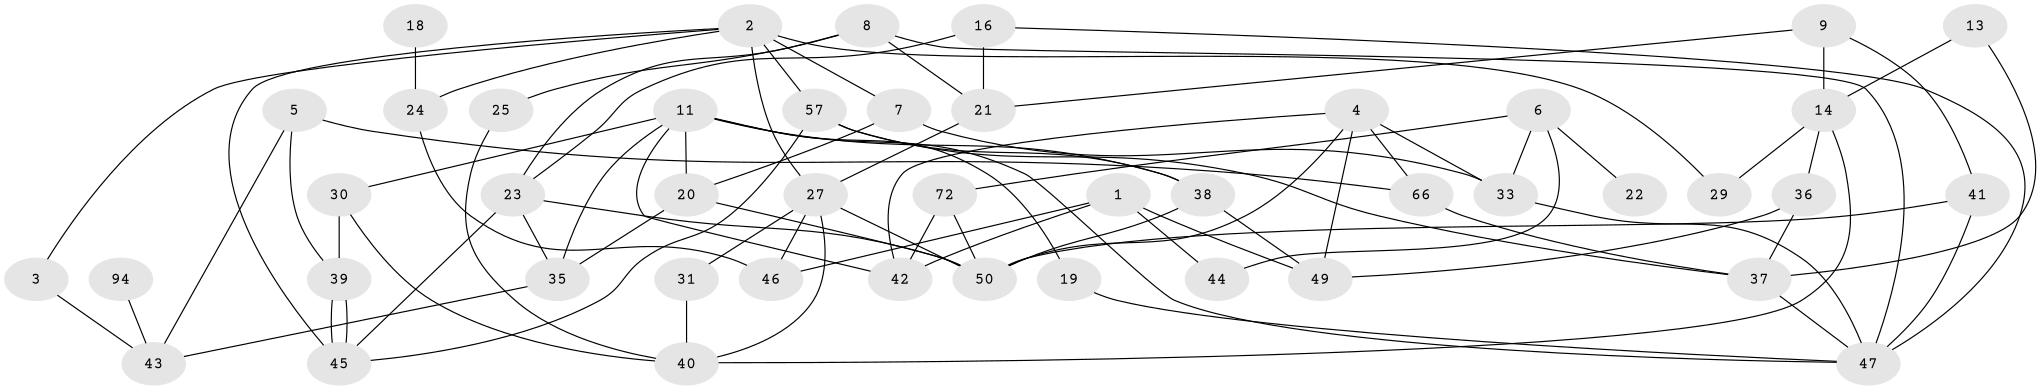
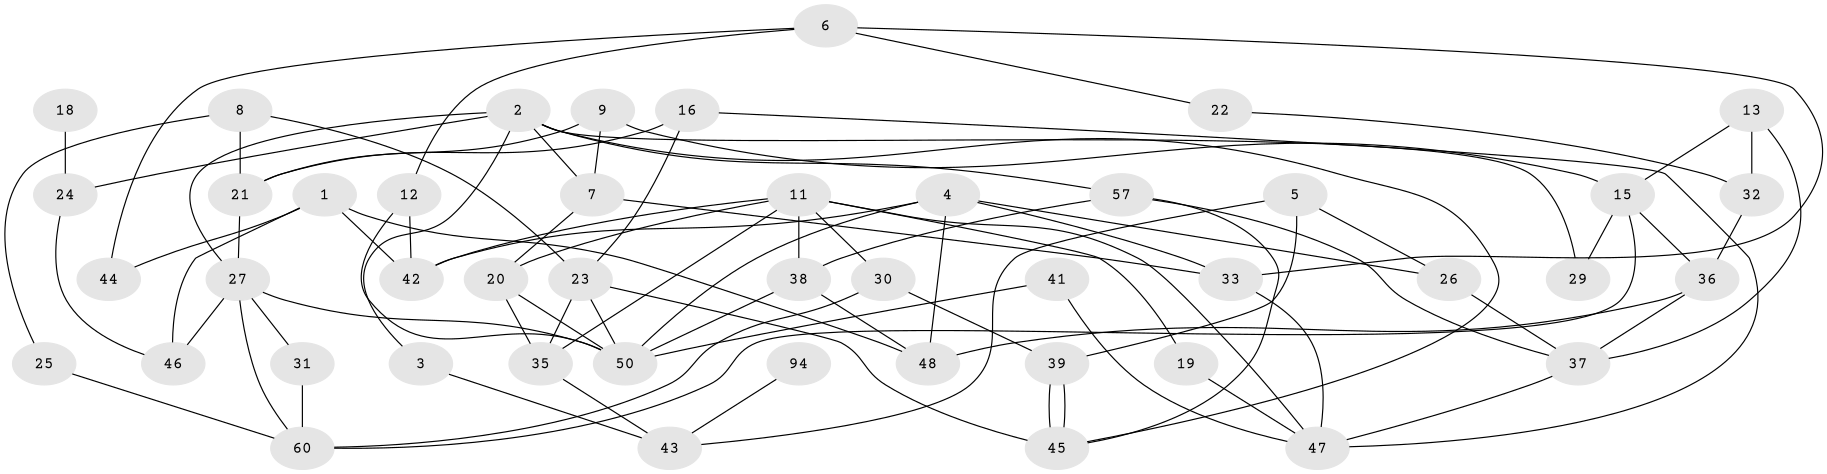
edge "8" -- "47": removed
edge "9" -- "41": now "9" -- "7"
node "14": label "14" -> "15"
node "72": label "72" -> "12"
node "66": label "66" -> "26"
node "32": added
node "49": label "49" -> "48"
node "40": label "40" -> "60"
